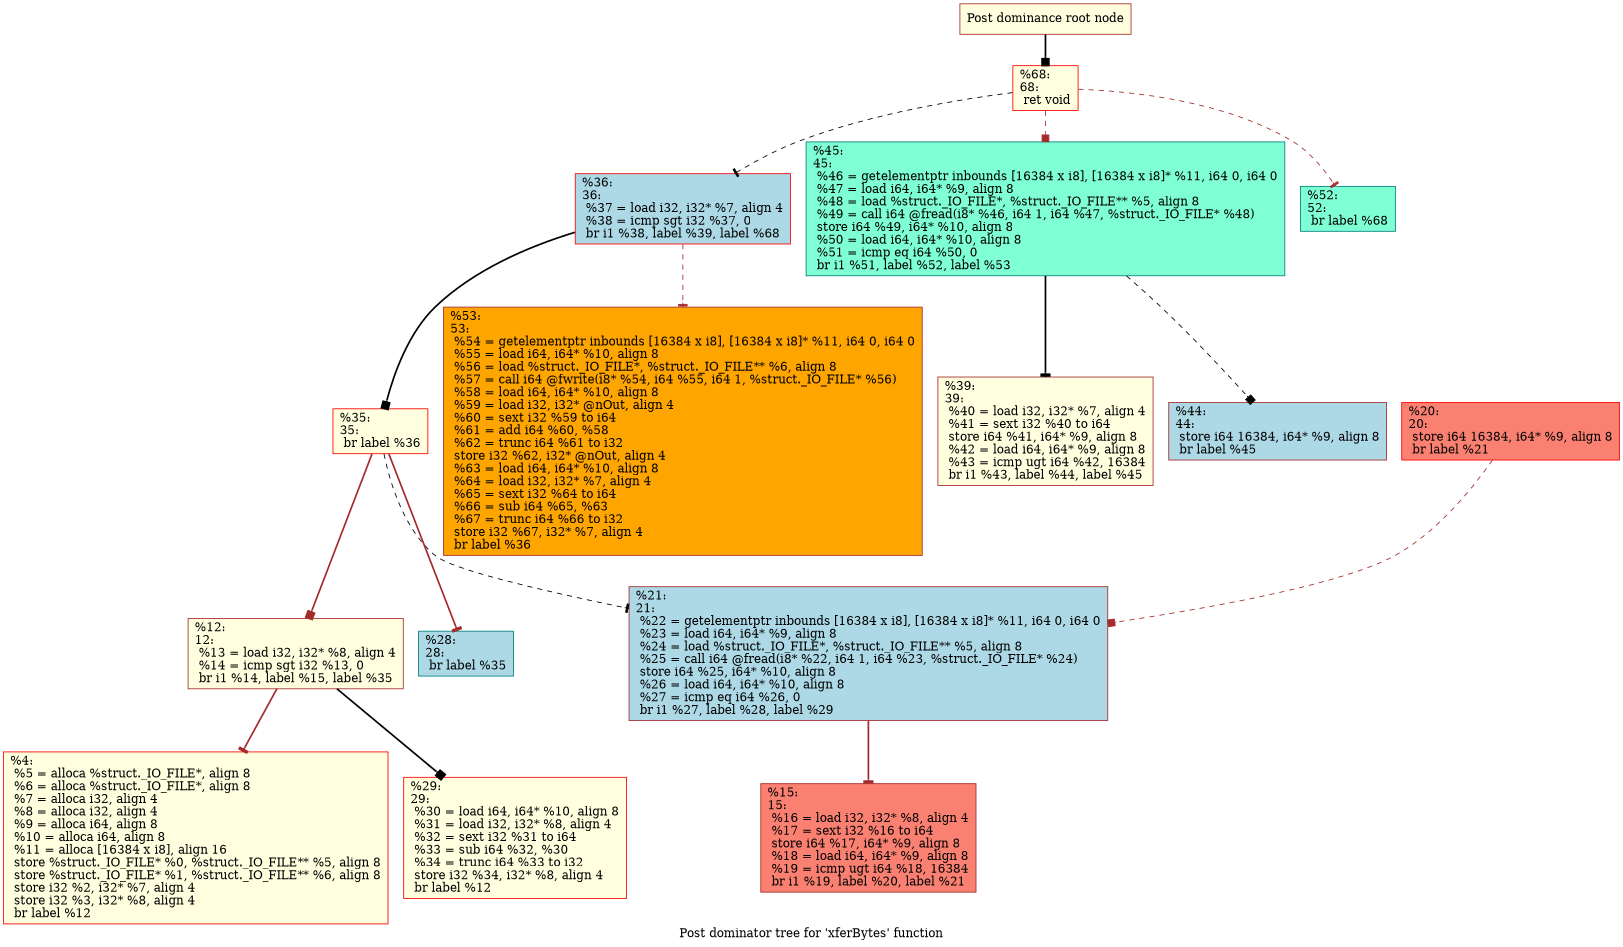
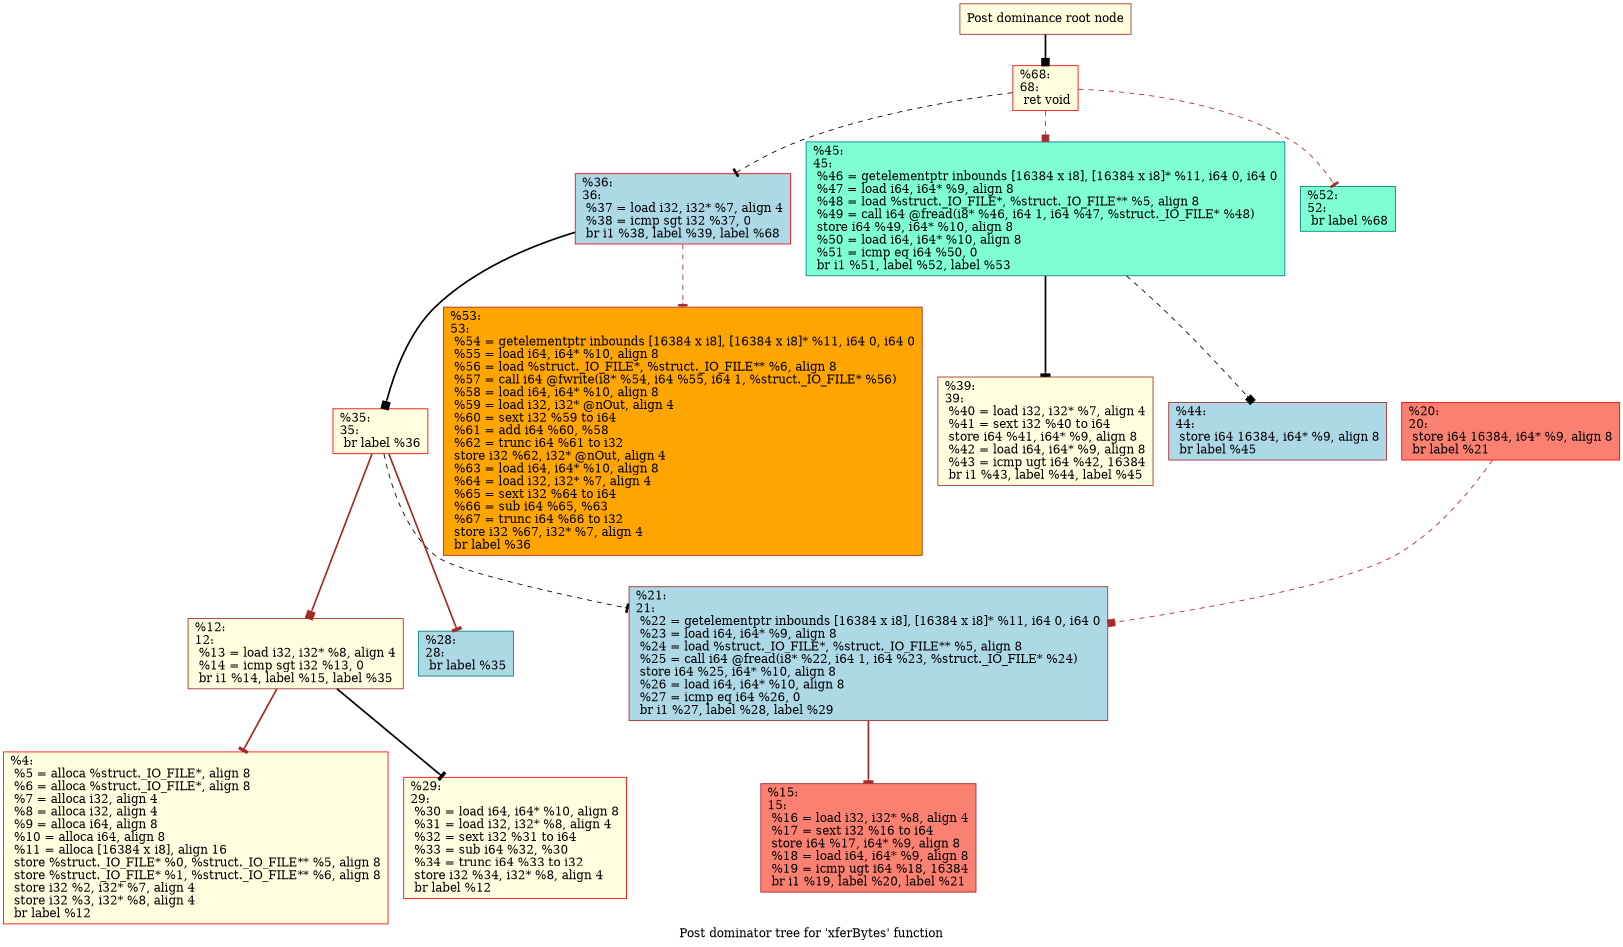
edge "%12:" -> "%29:": arrowhead box -> tee
